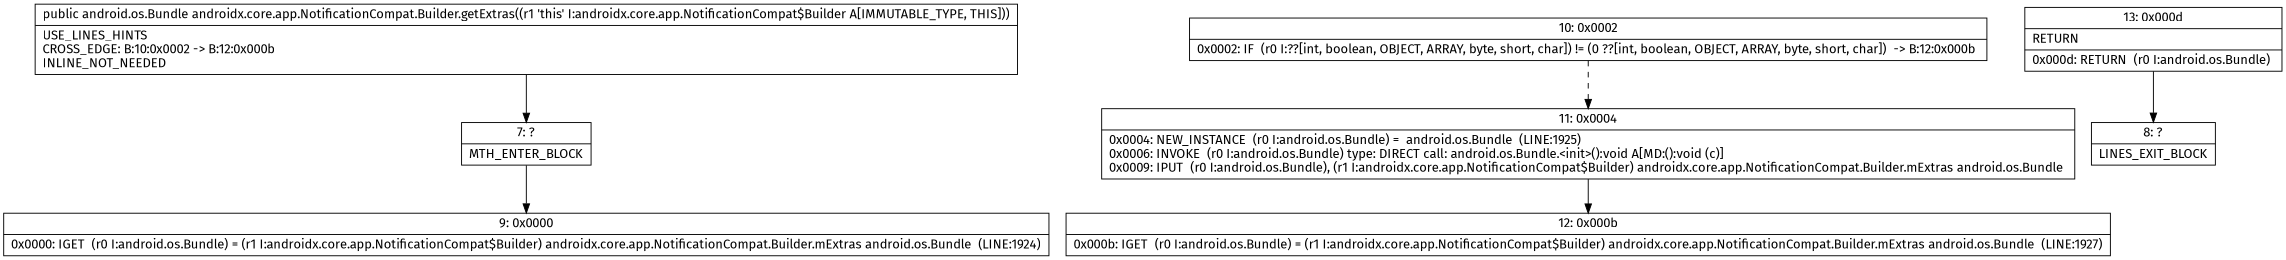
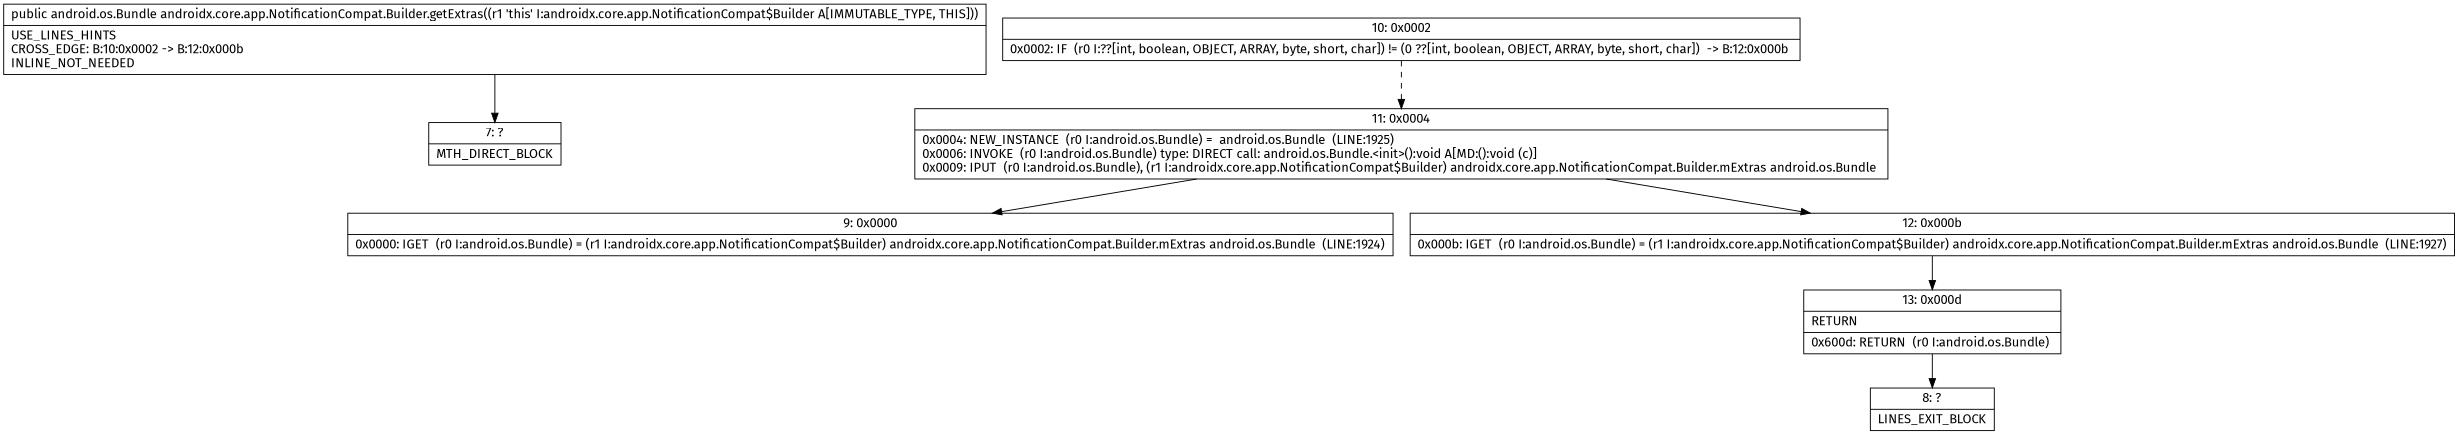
node "13: 0x000d": text "0x000d: RETURN  (r0 I:android.os.Bundle)" -> "0x600d: RETURN  (r0 I:android.os.Bundle)"
node "7: ?": text "MTH_ENTER_BLOCK" -> "MTH_DIRECT_BLOCK"
edge "7: ?" -> "9: 0x0000": now "11: 0x0004" -> "9: 0x0000"
edge "12: 0x000b" -> "13: 0x000d": added
